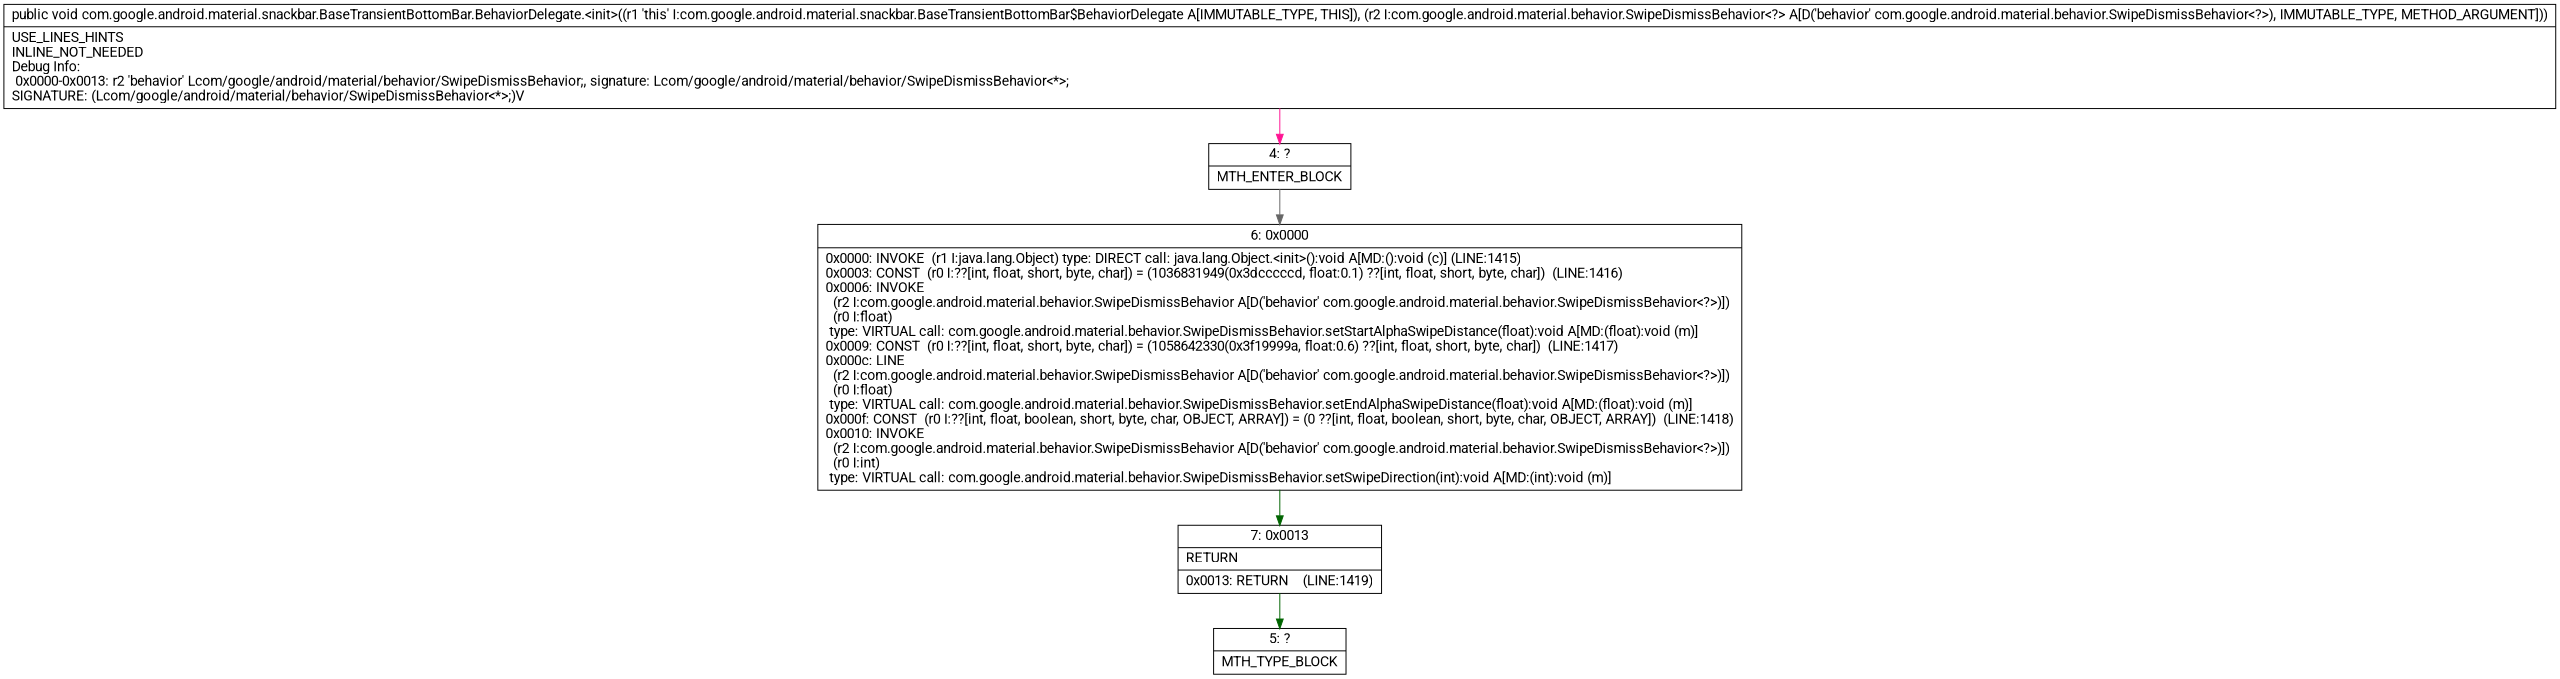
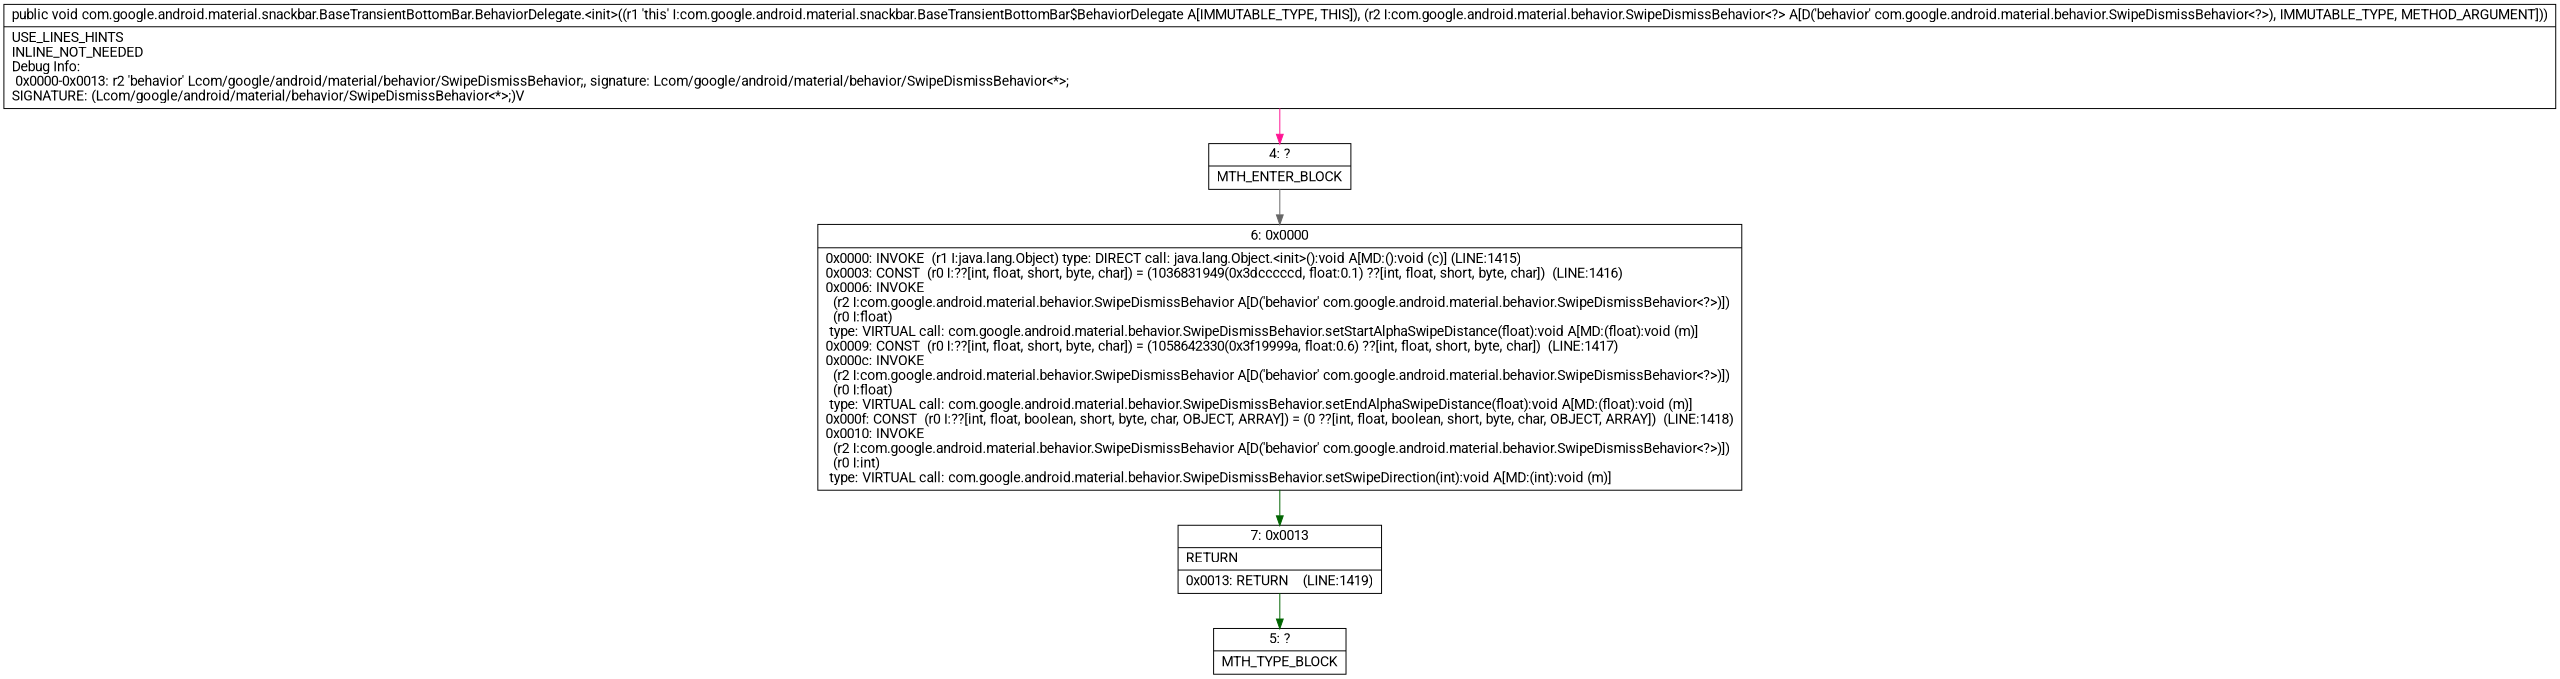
node "6: 0x0000": text "0x000c: LINE" -> "0x000c: INVOKE"
